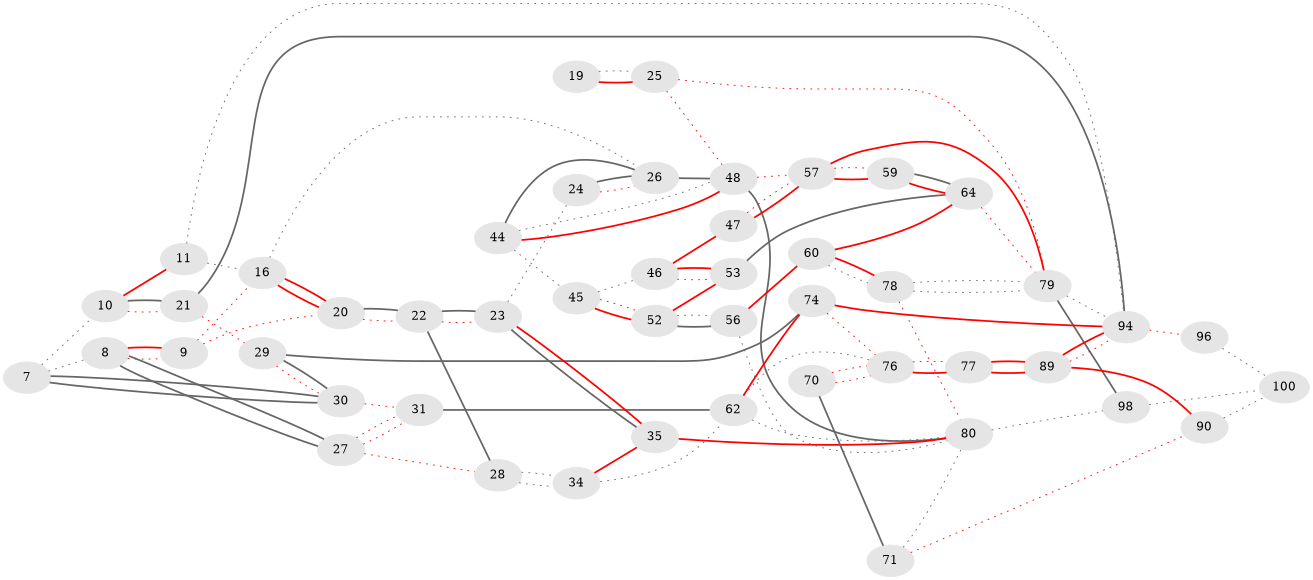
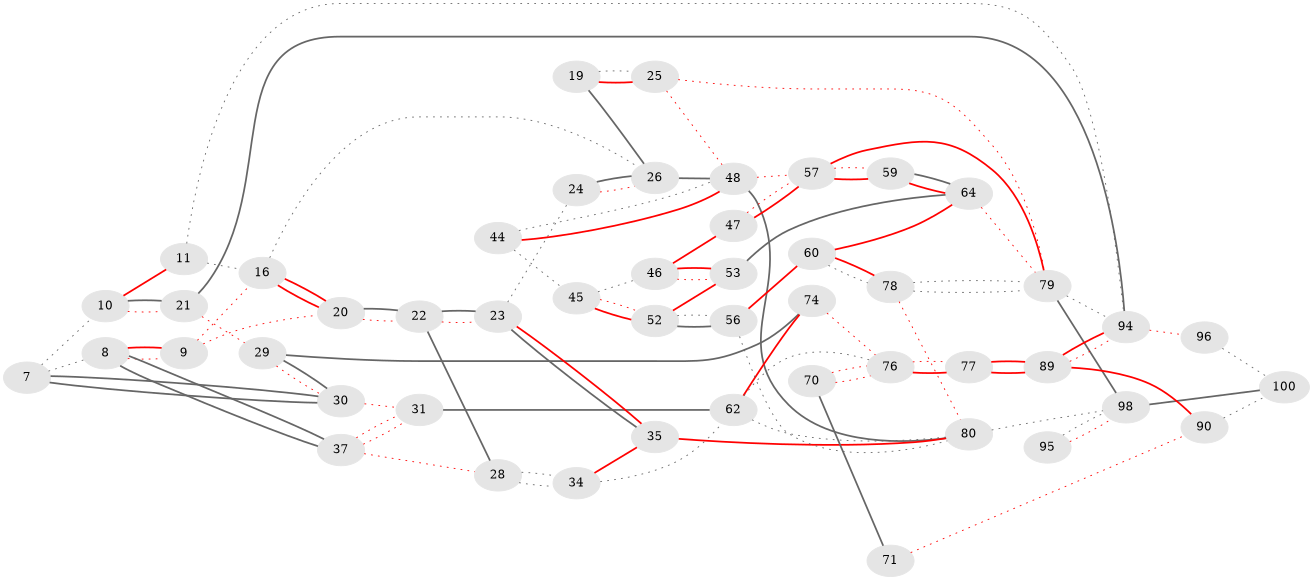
edge "26" -- "44": now "26" -- "19"
edge "74" -- "94": removed
edge "100" -- "98": style dotted -> bold
node "95": added
node "27": label "27" -> "37"
edge "80" -- "71": removed
